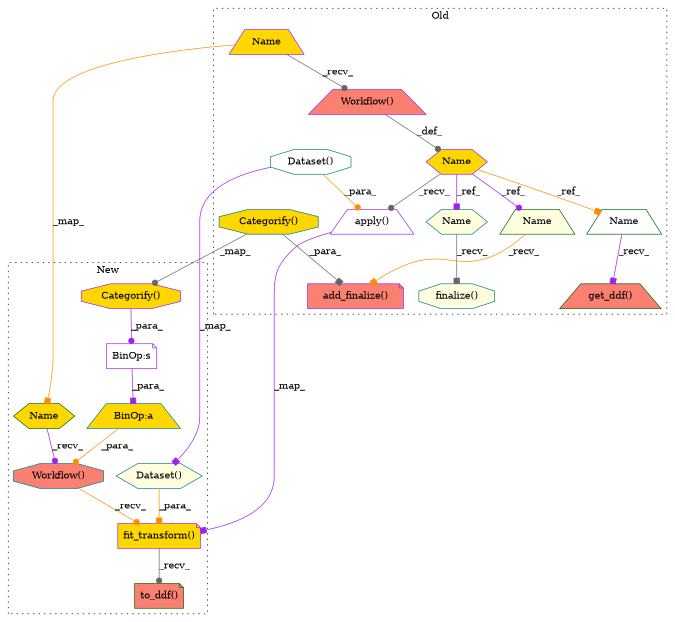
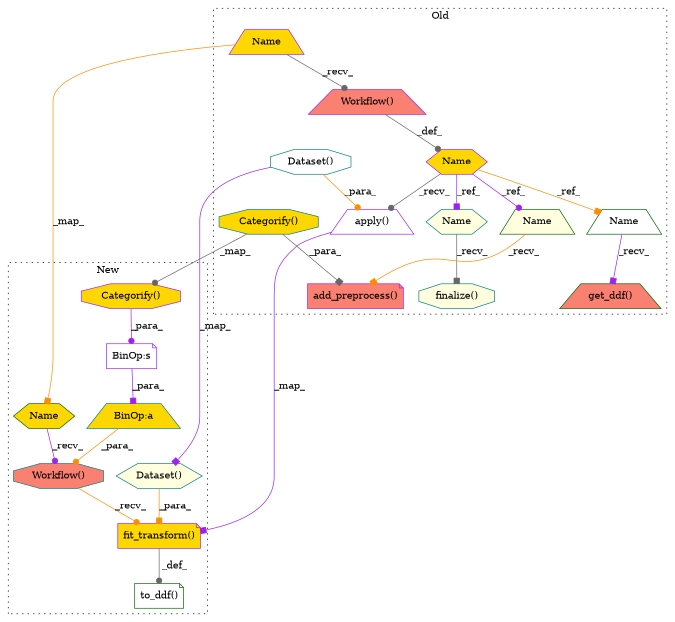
node "add_finalize()": label "add_finalize()" -> "add_preprocess()"
edge "fit_transform()" -> "to_ddf()": label "_recv_" -> "_def_"
node "to_ddf()": fillcolor salmon -> white
